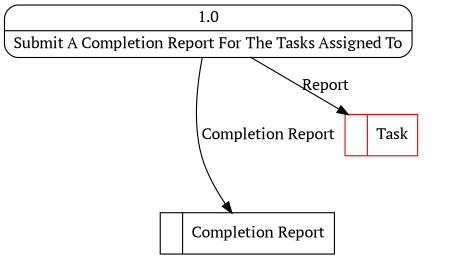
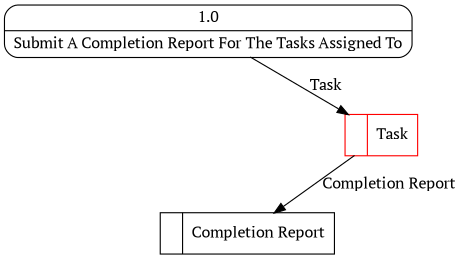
edge "1.0" -> "Task": label "Report" -> "Task"
edge "1.0" -> "Completion Report": now "Task" -> "Completion Report"
